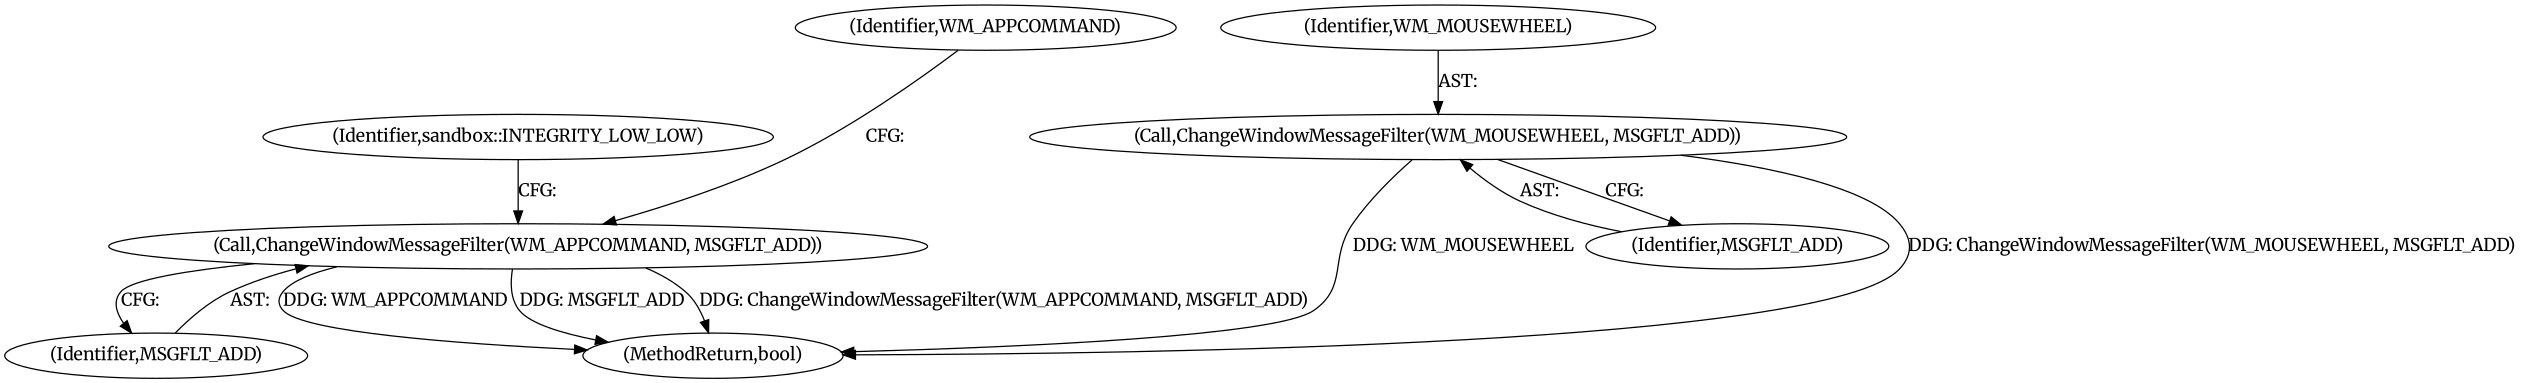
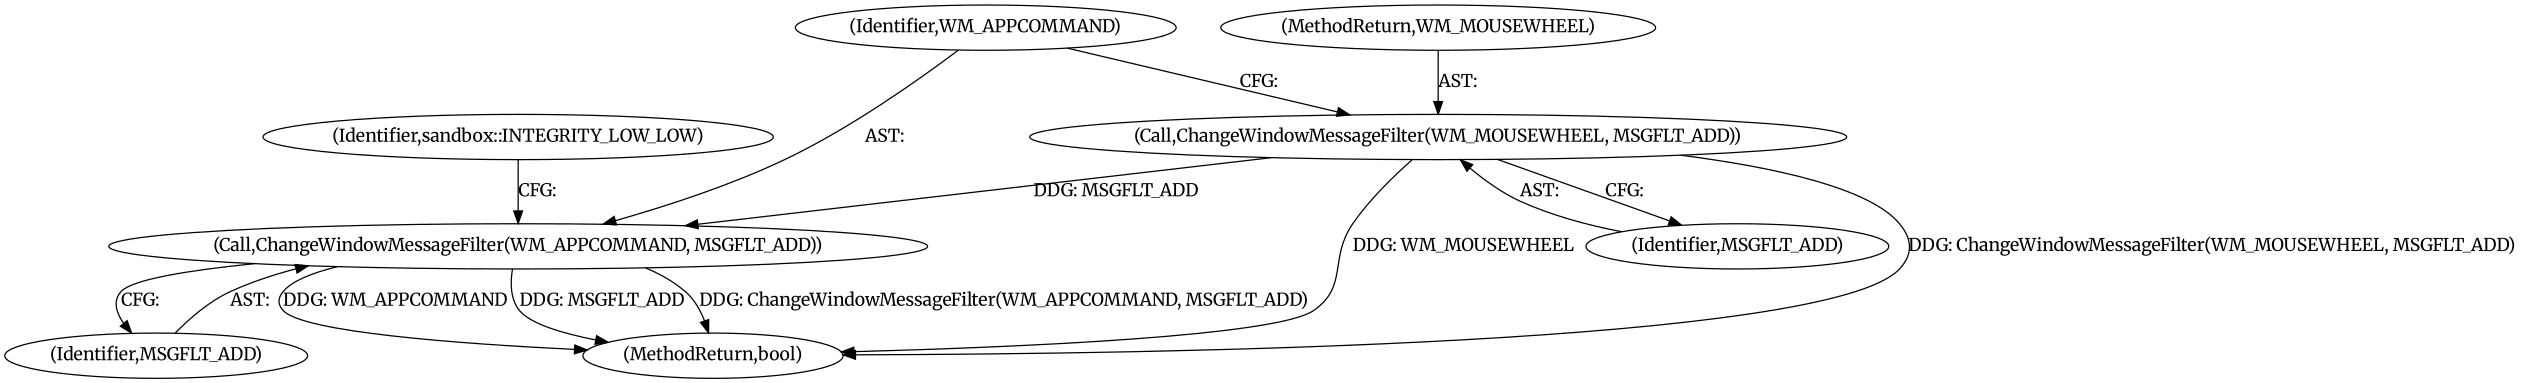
node "(Identifier,WM_MOUSEWHEEL)": label "(Identifier,WM_MOUSEWHEEL)" -> "(MethodReturn,WM_MOUSEWHEEL)"
edge "(Identifier,WM_APPCOMMAND)" -> "(Call,ChangeWindowMessageFilter(WM_MOUSEWHEEL, MSGFLT_ADD))": added, label "CFG:"
edge "(Identifier,WM_APPCOMMAND)" -> "(Call,ChangeWindowMessageFilter(WM_APPCOMMAND, MSGFLT_ADD))": label "CFG: " -> "AST: "
edge "(Call,ChangeWindowMessageFilter(WM_MOUSEWHEEL, MSGFLT_ADD))" -> "(Call,ChangeWindowMessageFilter(WM_APPCOMMAND, MSGFLT_ADD))": added, label "DDG: MSGFLT_ADD"
